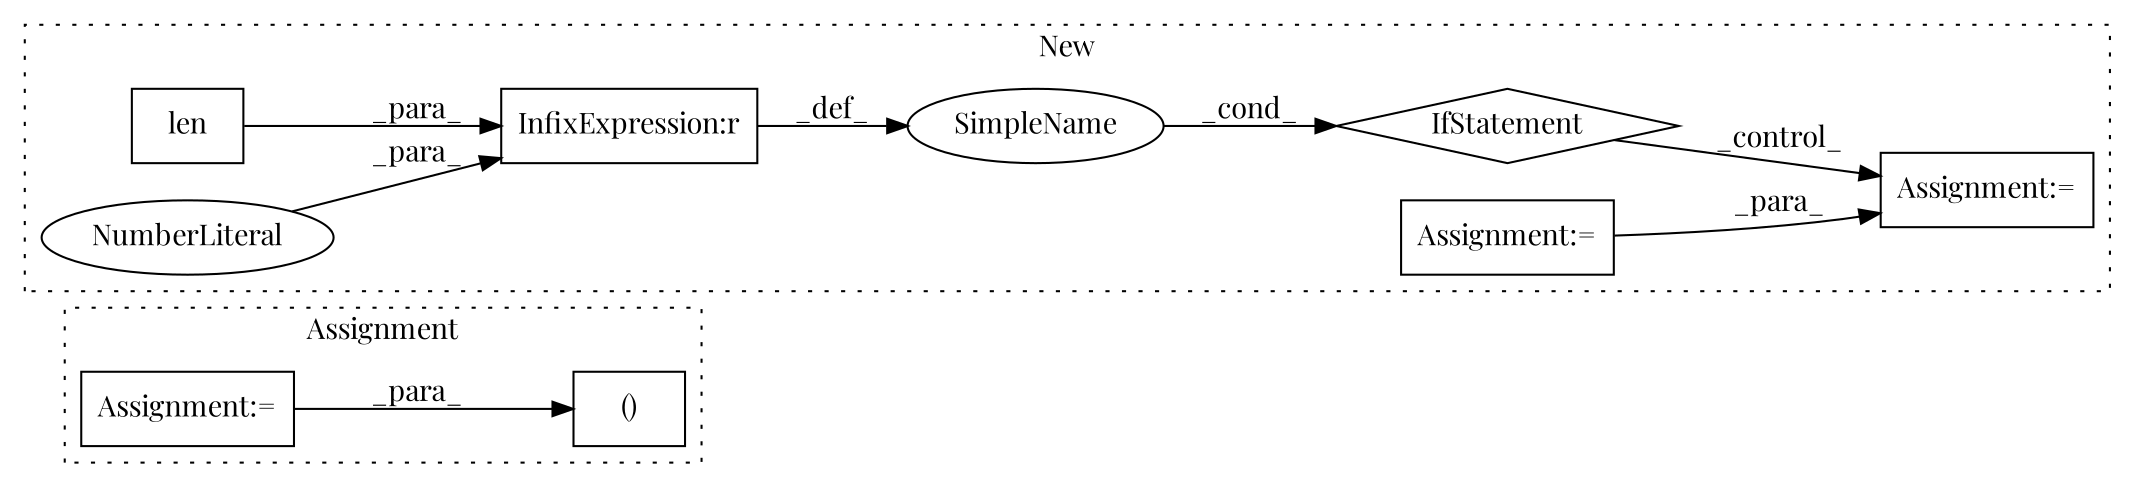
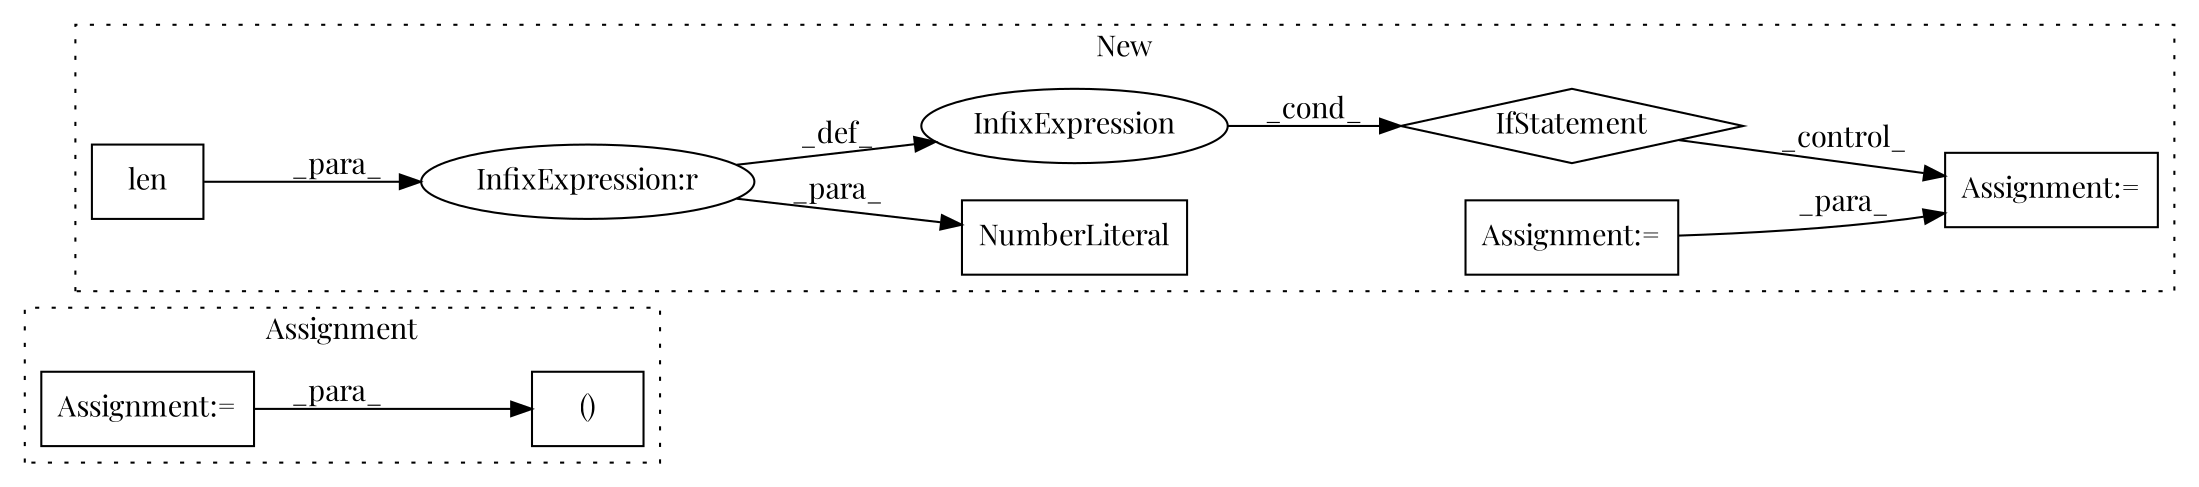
node "InfixExpression:r": shape box -> ellipse
node "SimpleName": label "SimpleName" -> "InfixExpression"
edge "NumberLiteral" -> "InfixExpression:r": reversed
node "NumberLiteral": shape ellipse -> box
